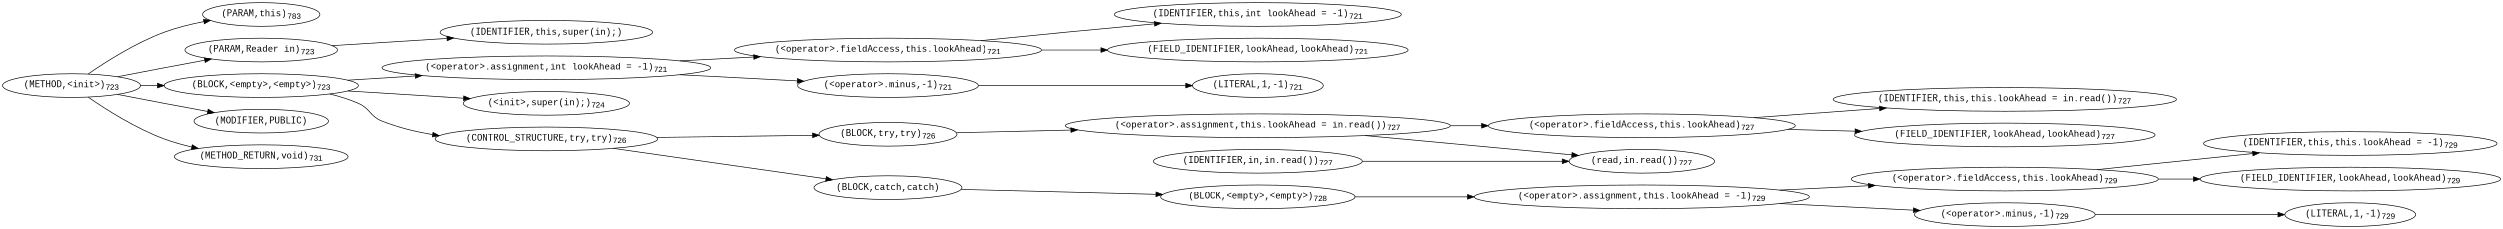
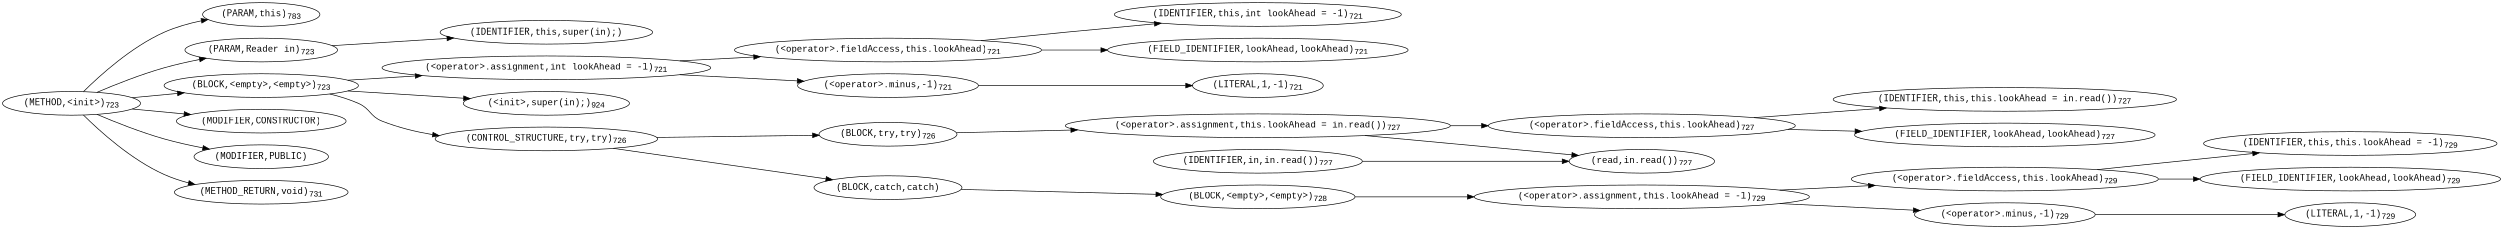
node "(<init>,super(in);)": text "724" -> "924"
node "(MODIFIER,CONSTRUCTOR)": added
